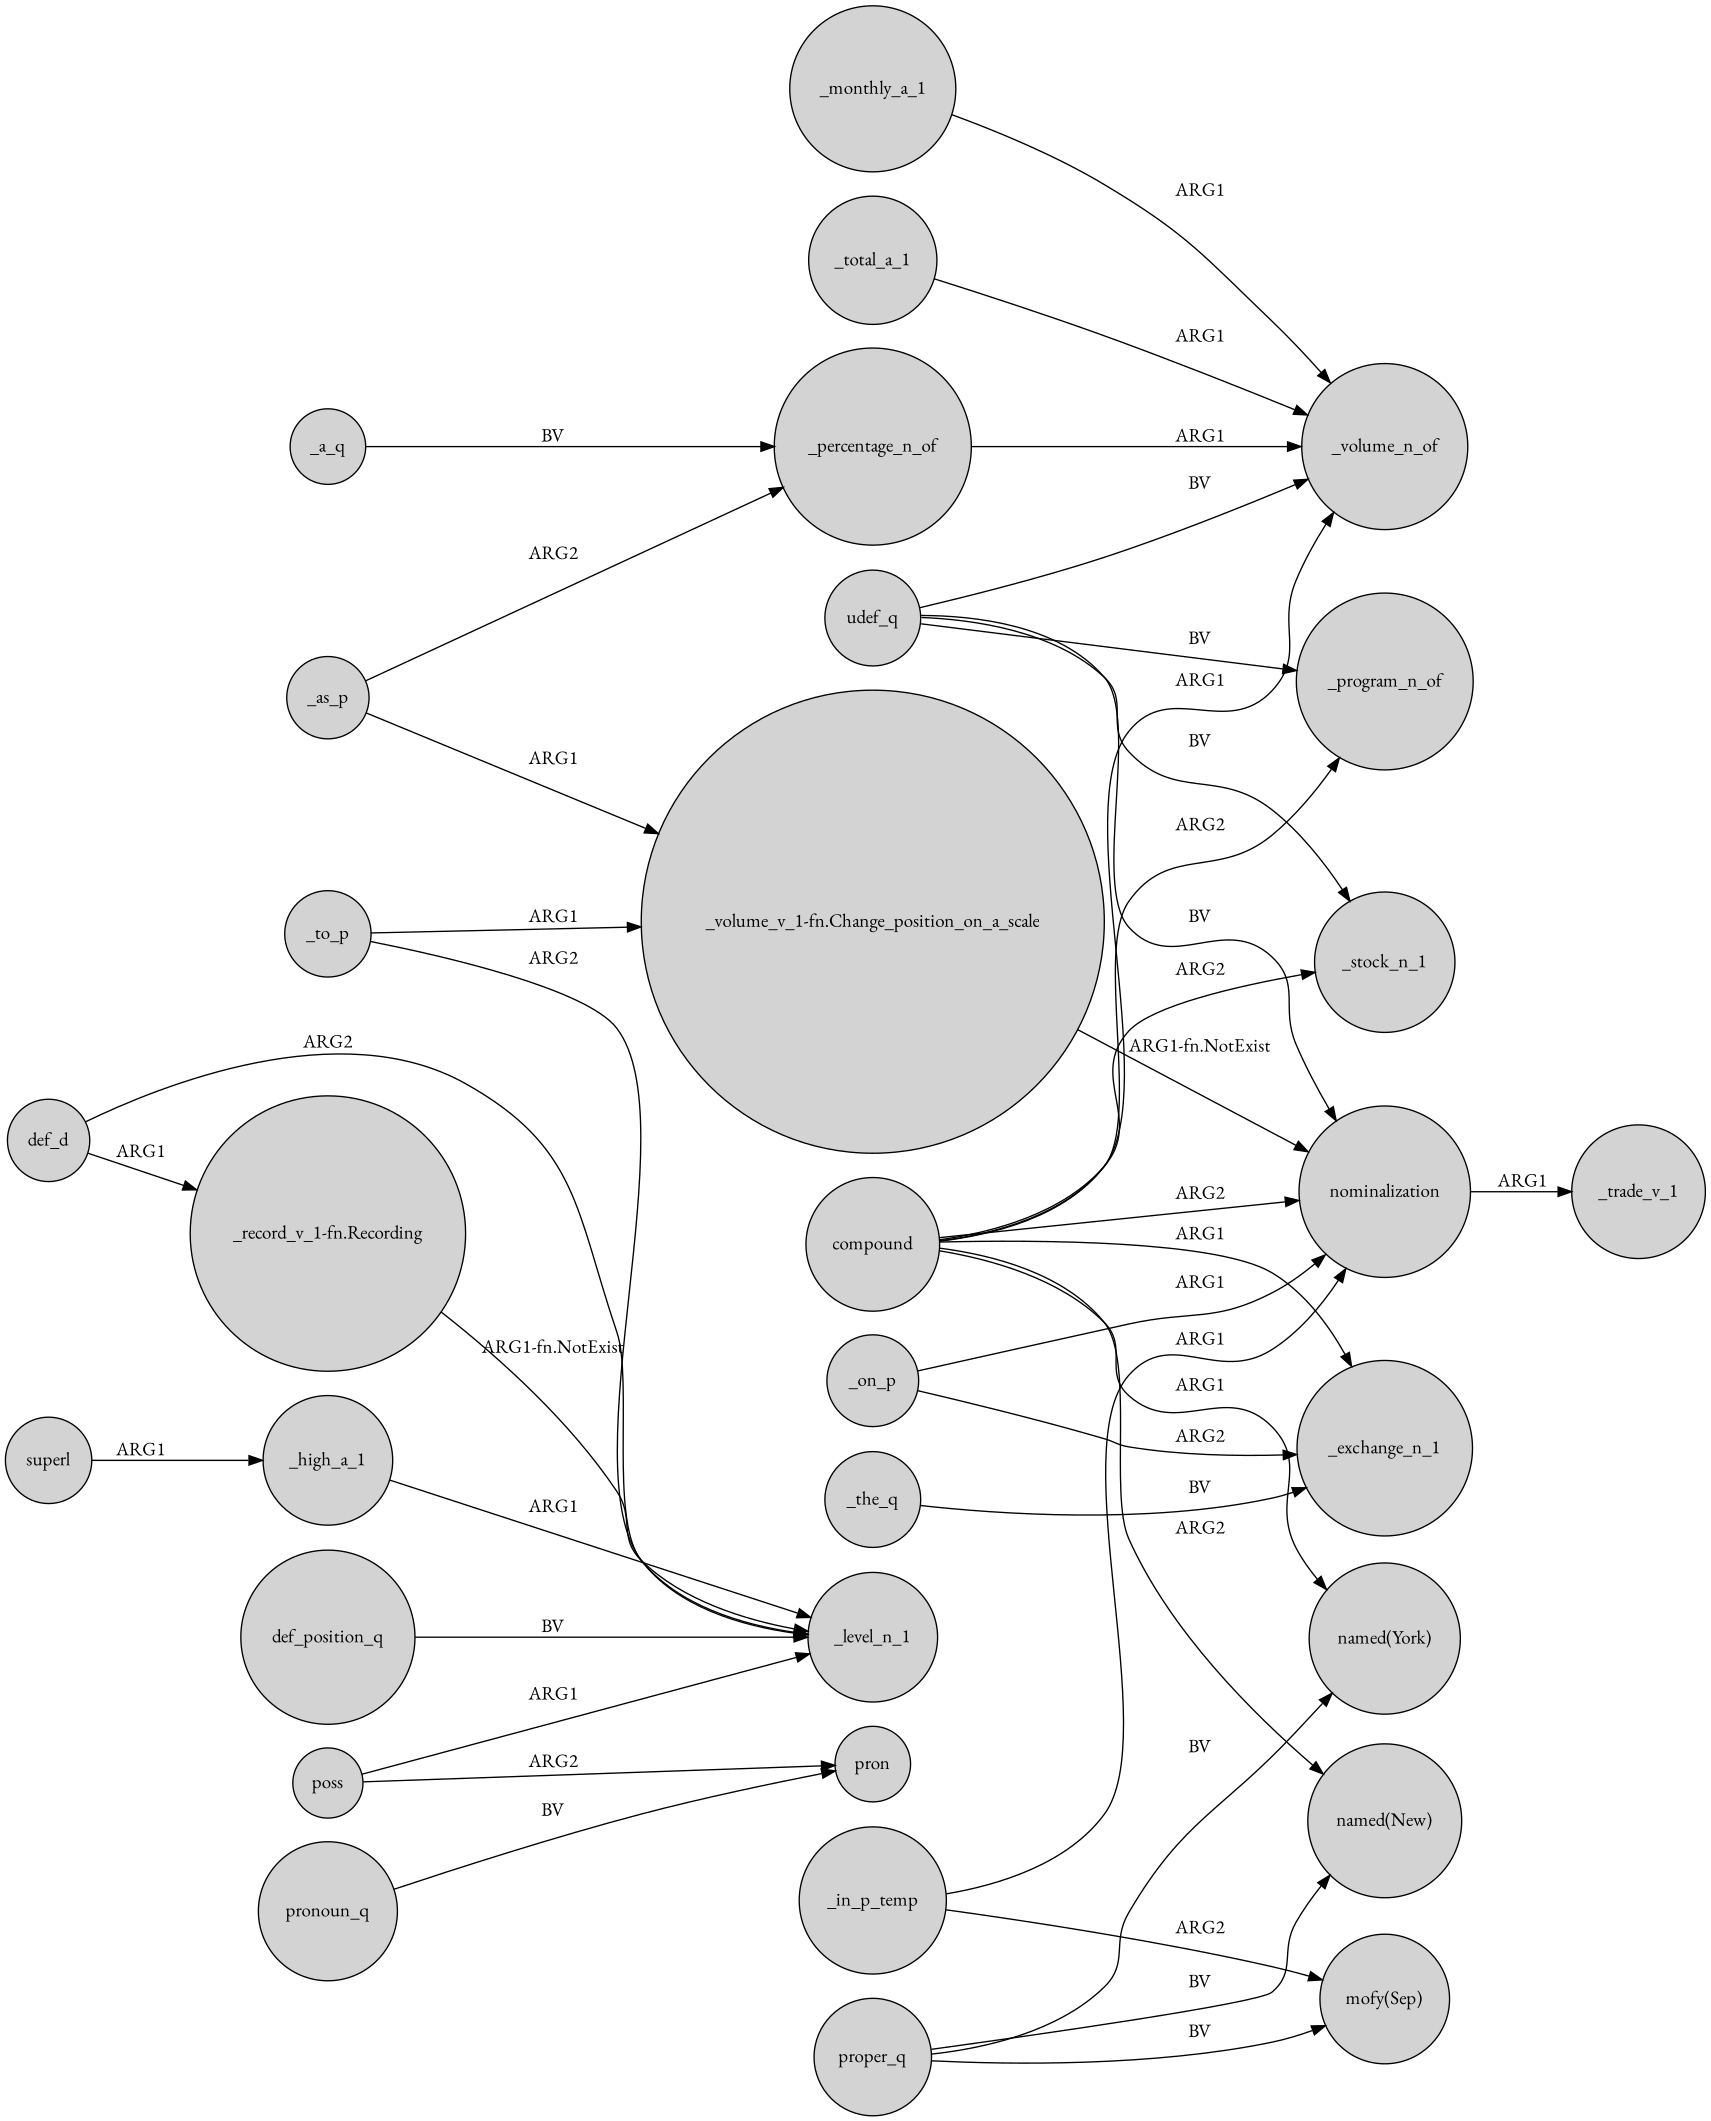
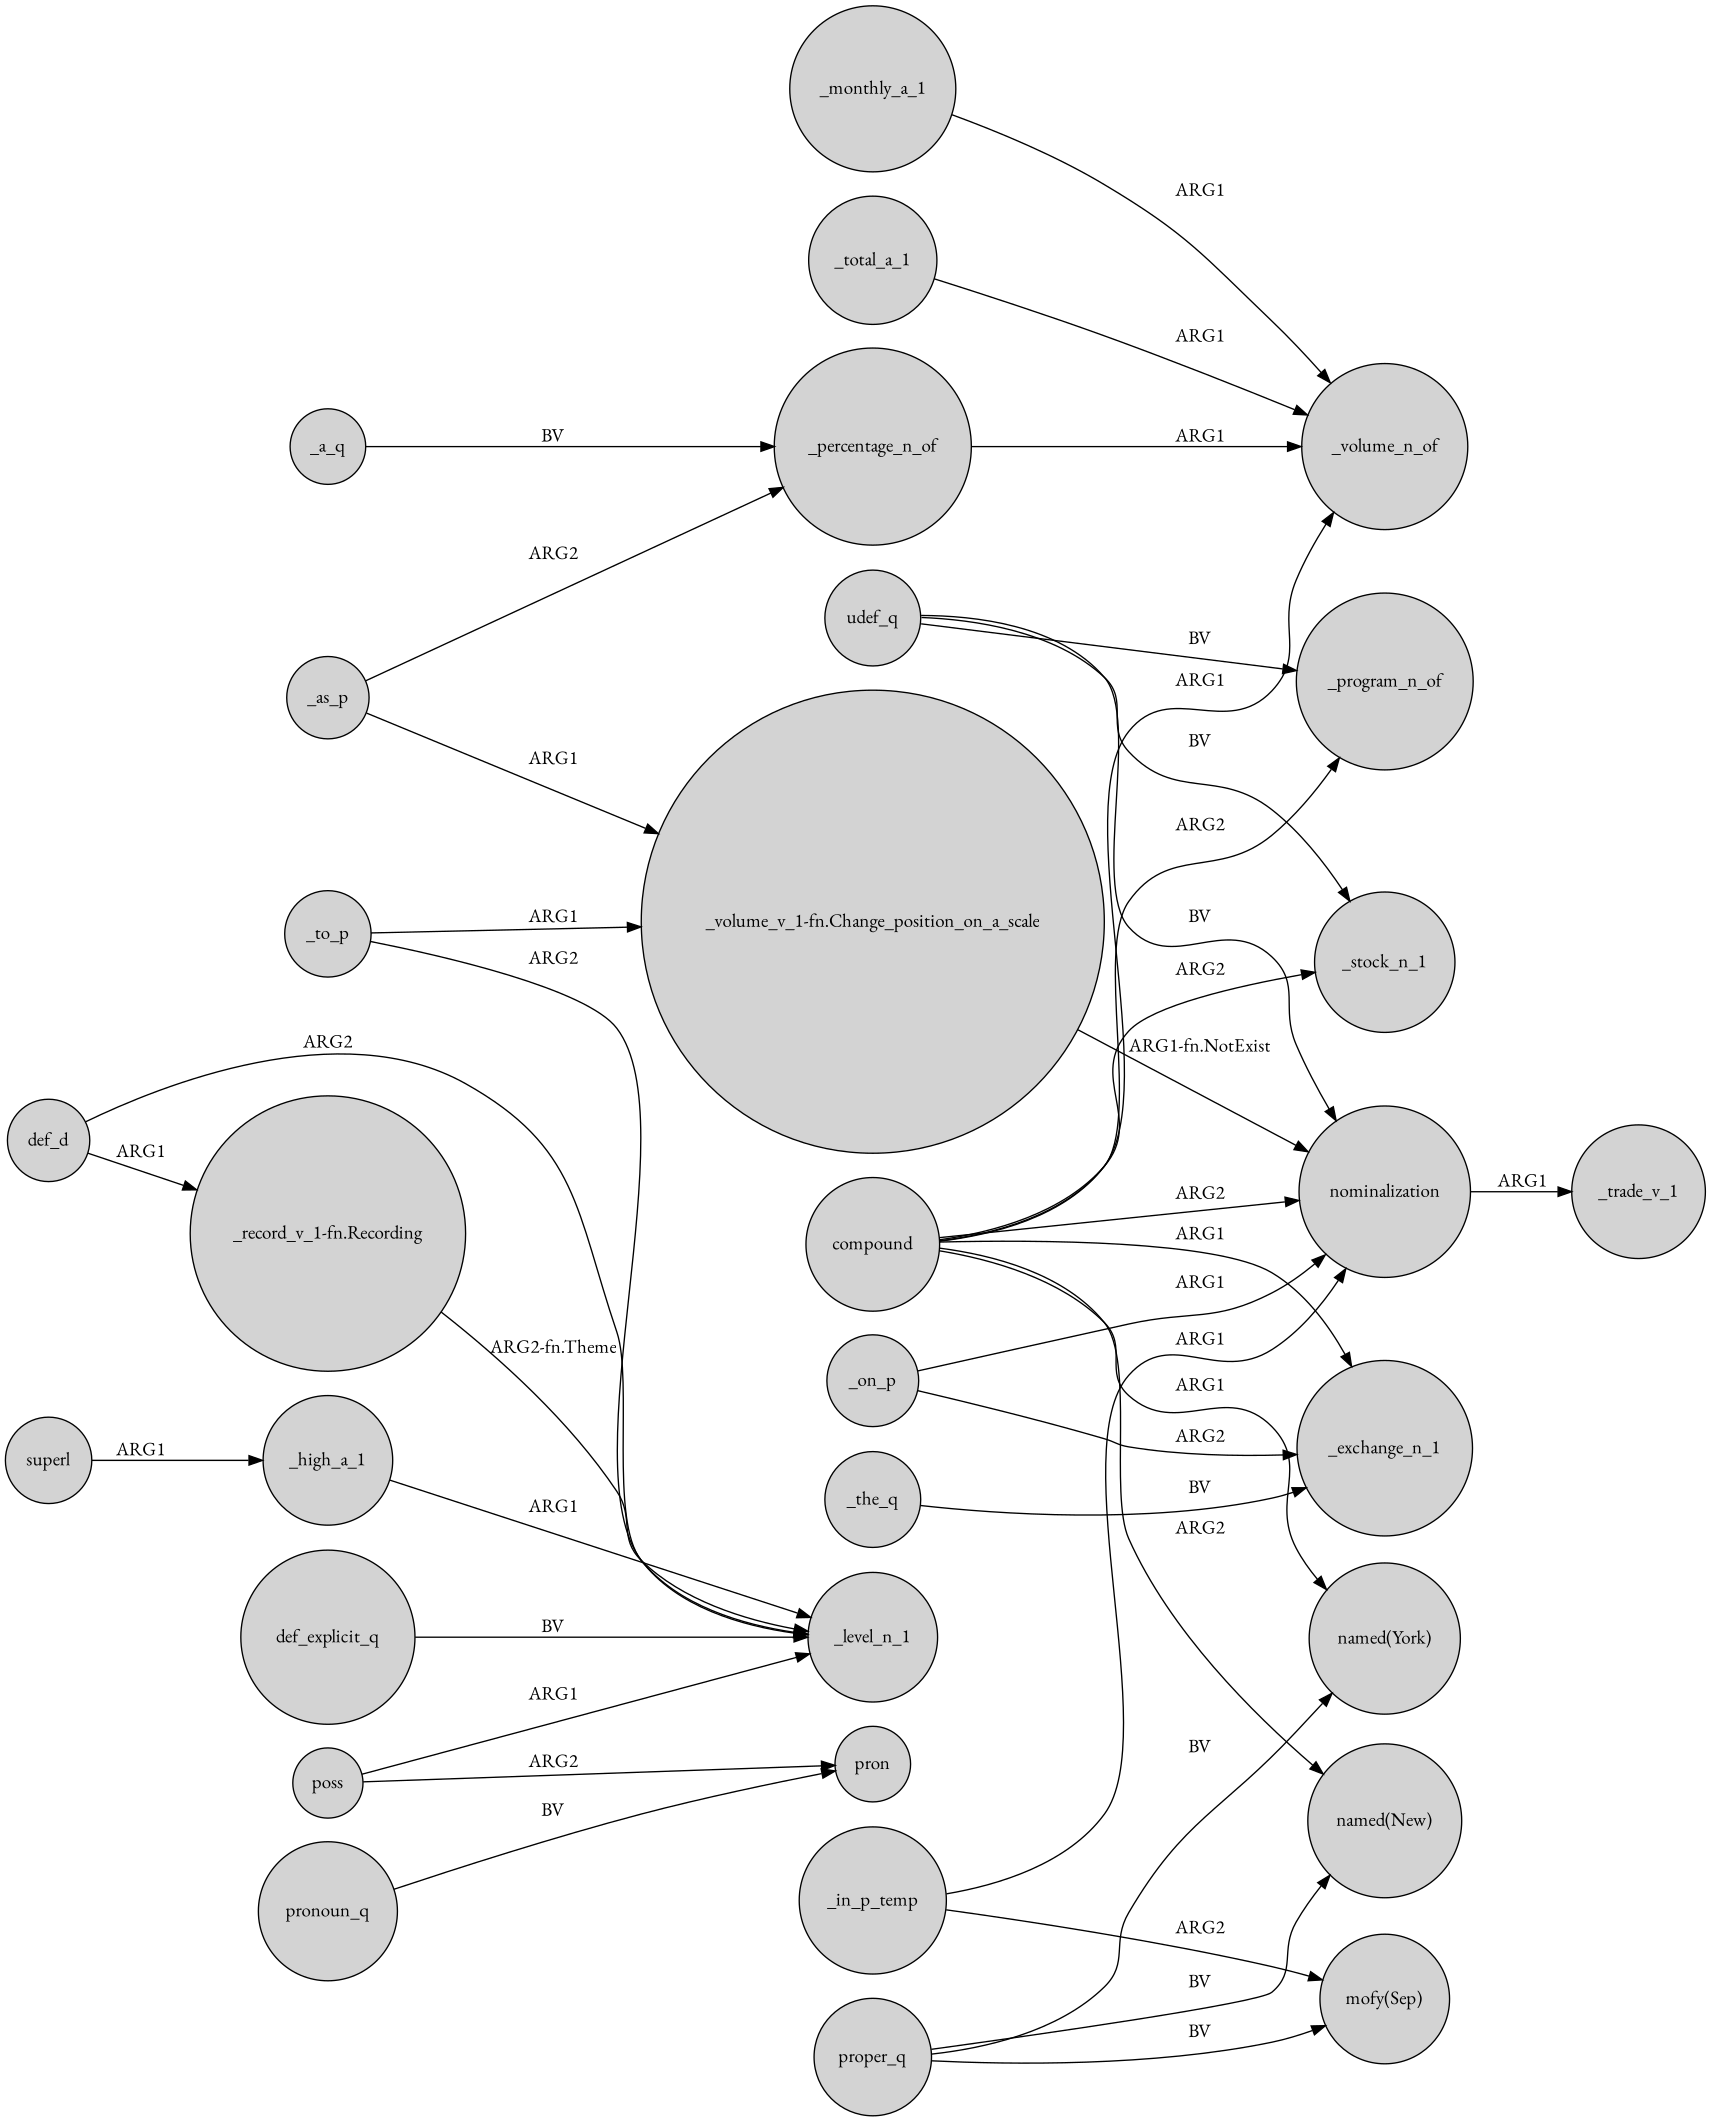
edge "udef_q" -> "_volume_n_of": removed, label "BV"
edge "_record_v_1-fn.Recording" -> "_level_n_1": label "ARG1-fn.NotExist" -> "ARG2-fn.Theme"
node "def_position_q": label "def_position_q" -> "def_explicit_q"
